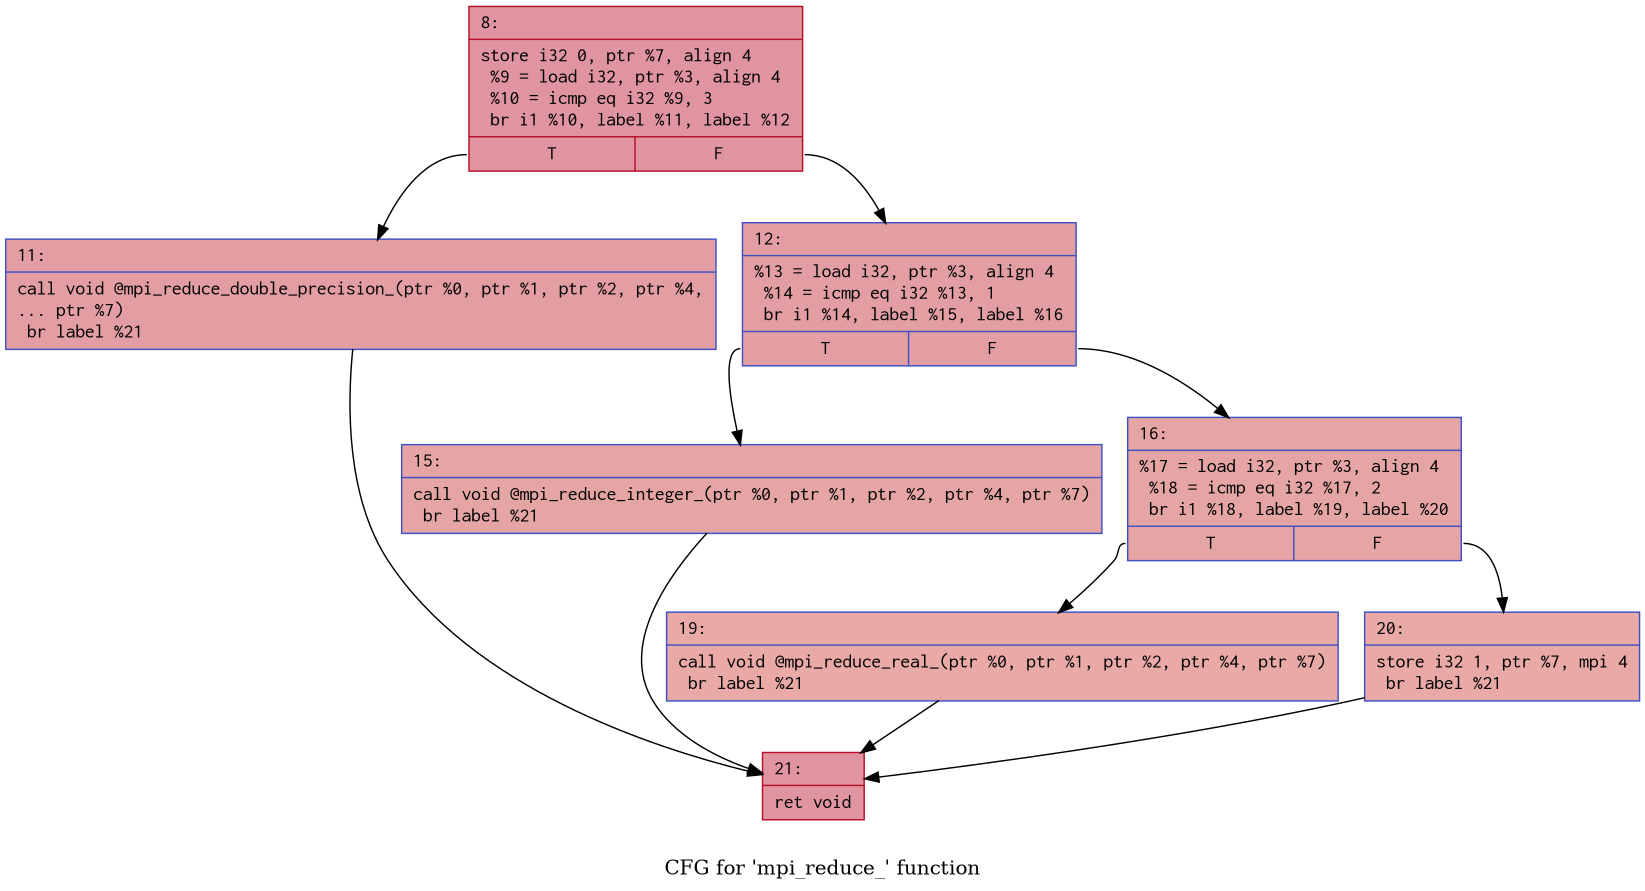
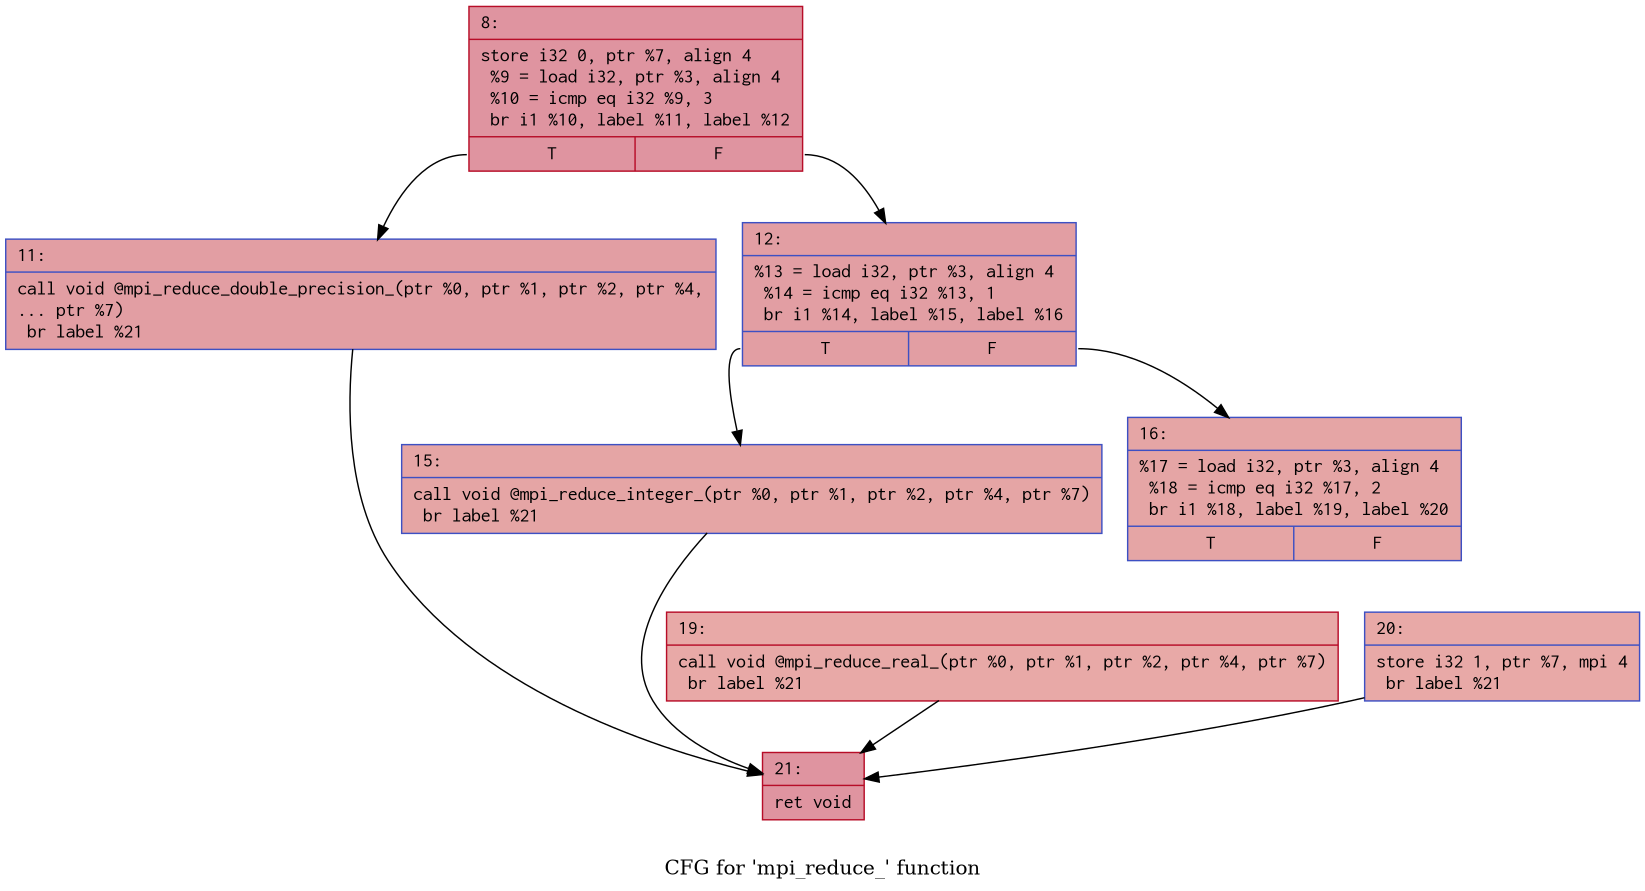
edge "16:" -> "20:": removed
edge "16:" -> "19:": removed
node "19:": color #3d50c3ff -> #b70d28ff
